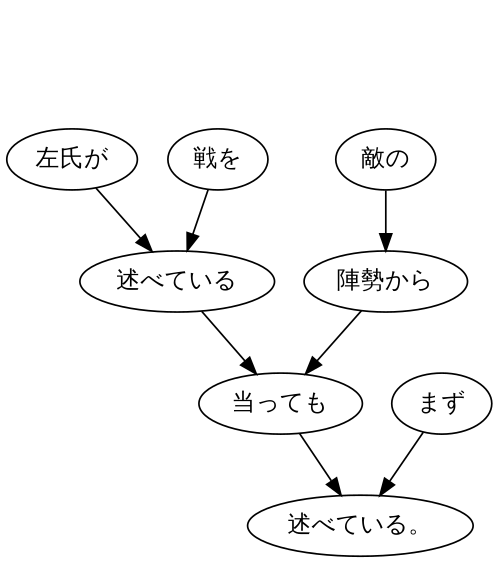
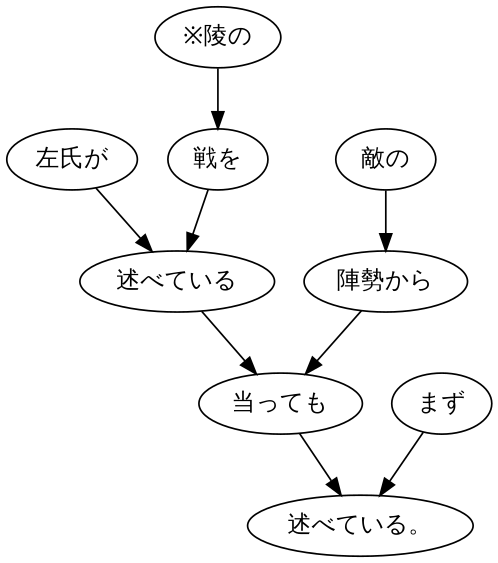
node "※陵の": added
